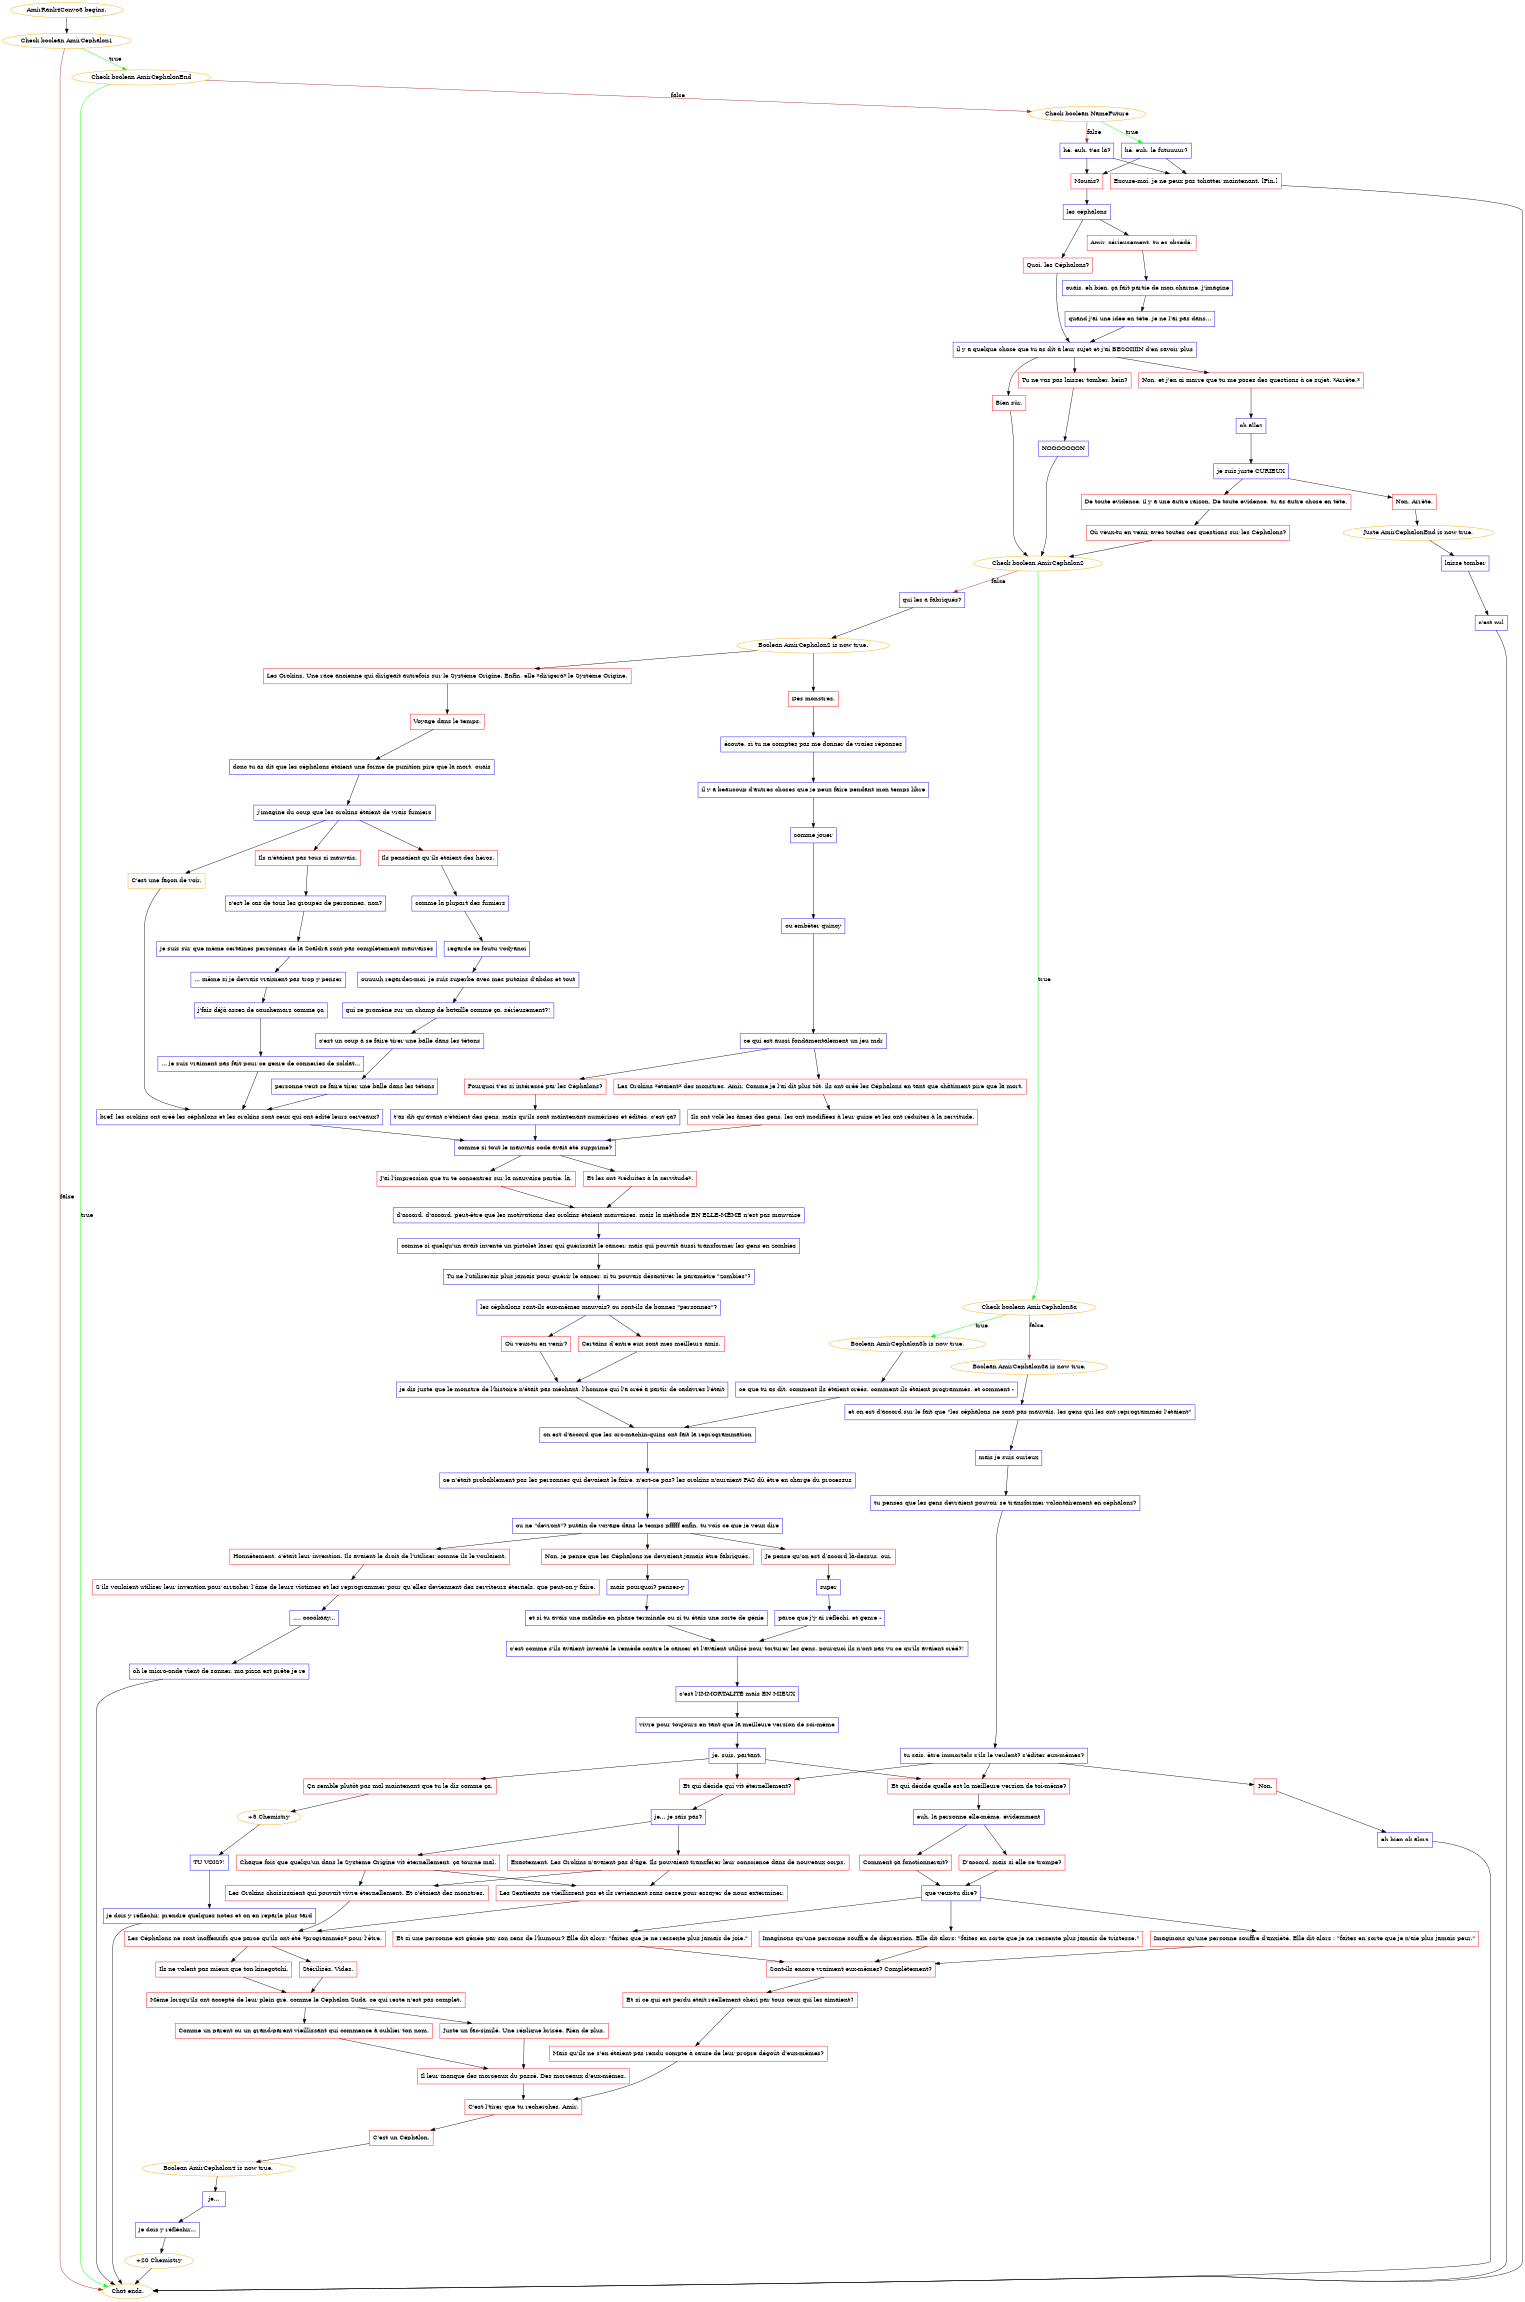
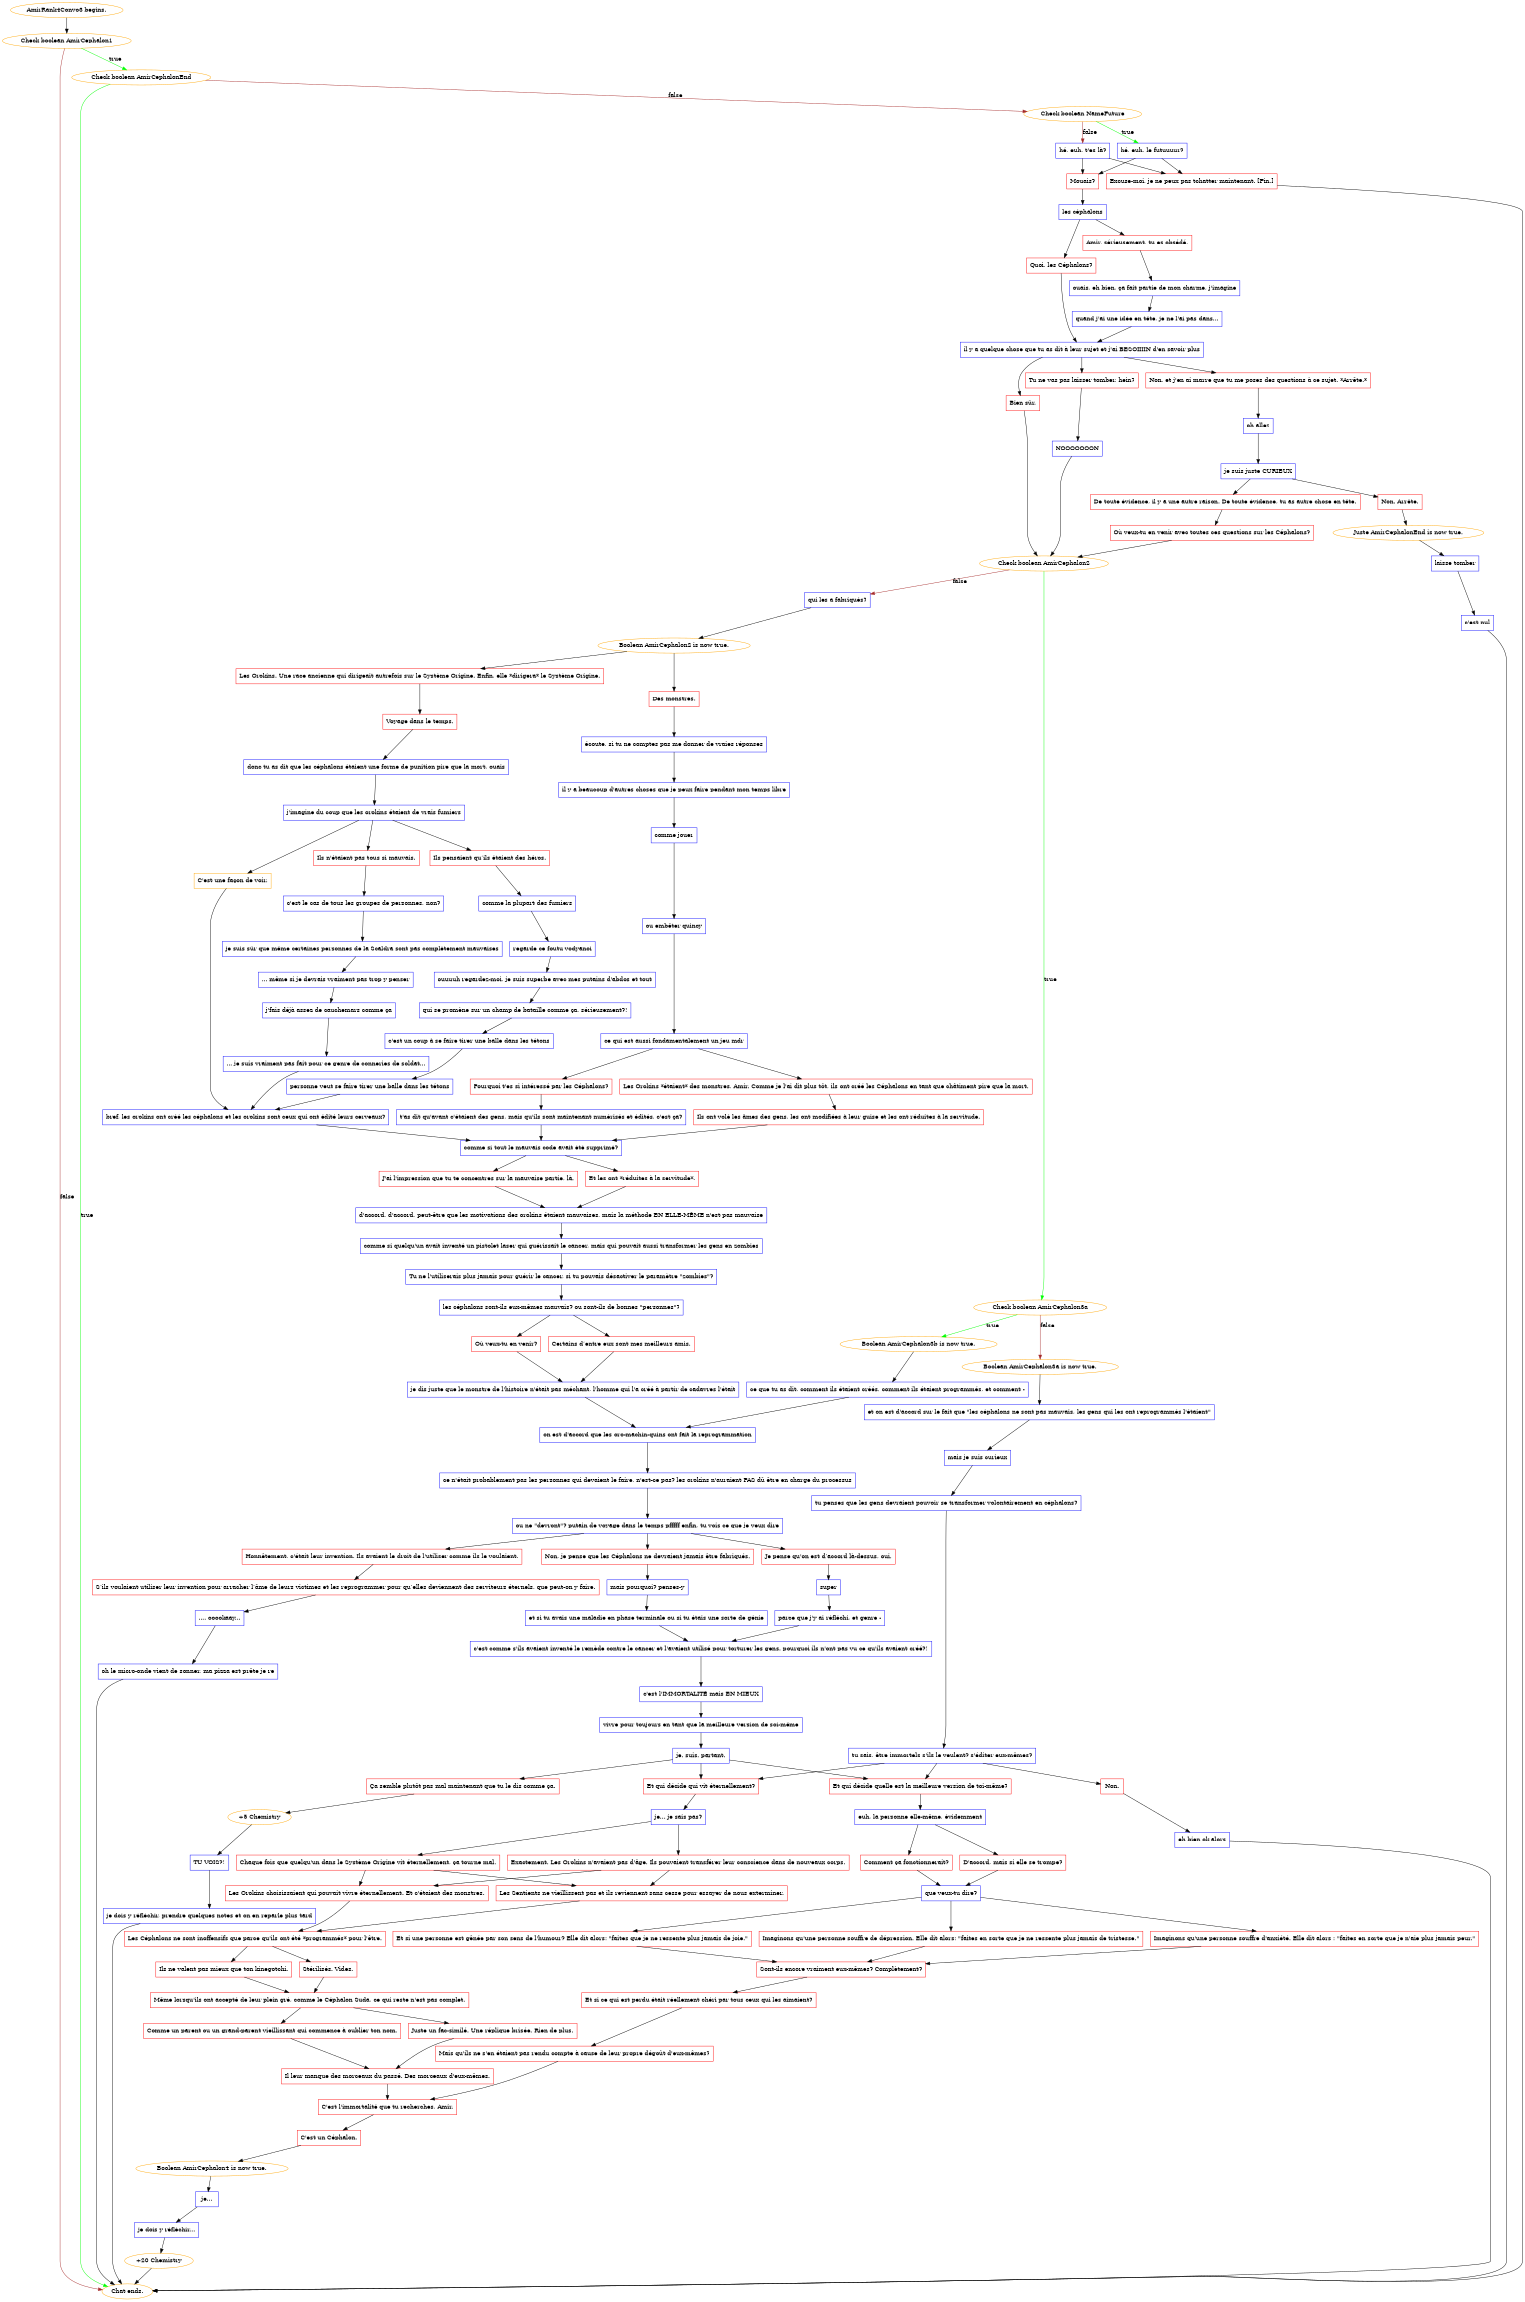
node "C'est l'tirer que tu recherches, Amir.": label "C'est l'tirer que tu recherches, Amir." -> "C'est l'immortalité que tu recherches, Amir."
